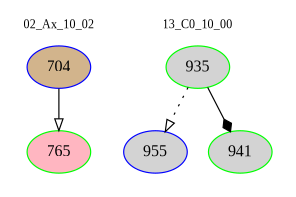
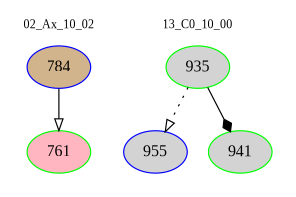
node "704": label "704" -> "784"
node "765": label "765" -> "761"
